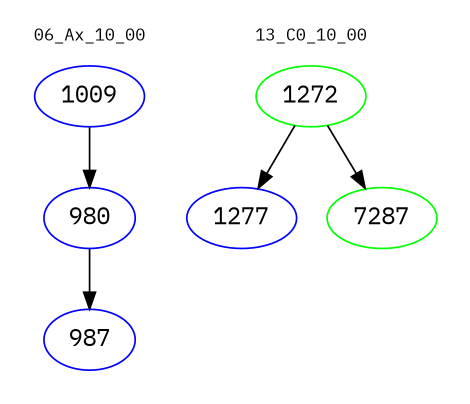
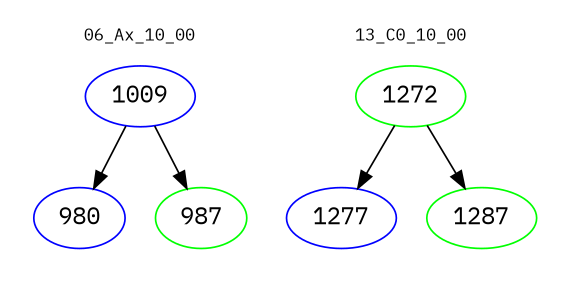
node "7287": label "7287" -> "1287"
edge "980" -> "987": now "1009" -> "987"
node "987": color blue -> green
